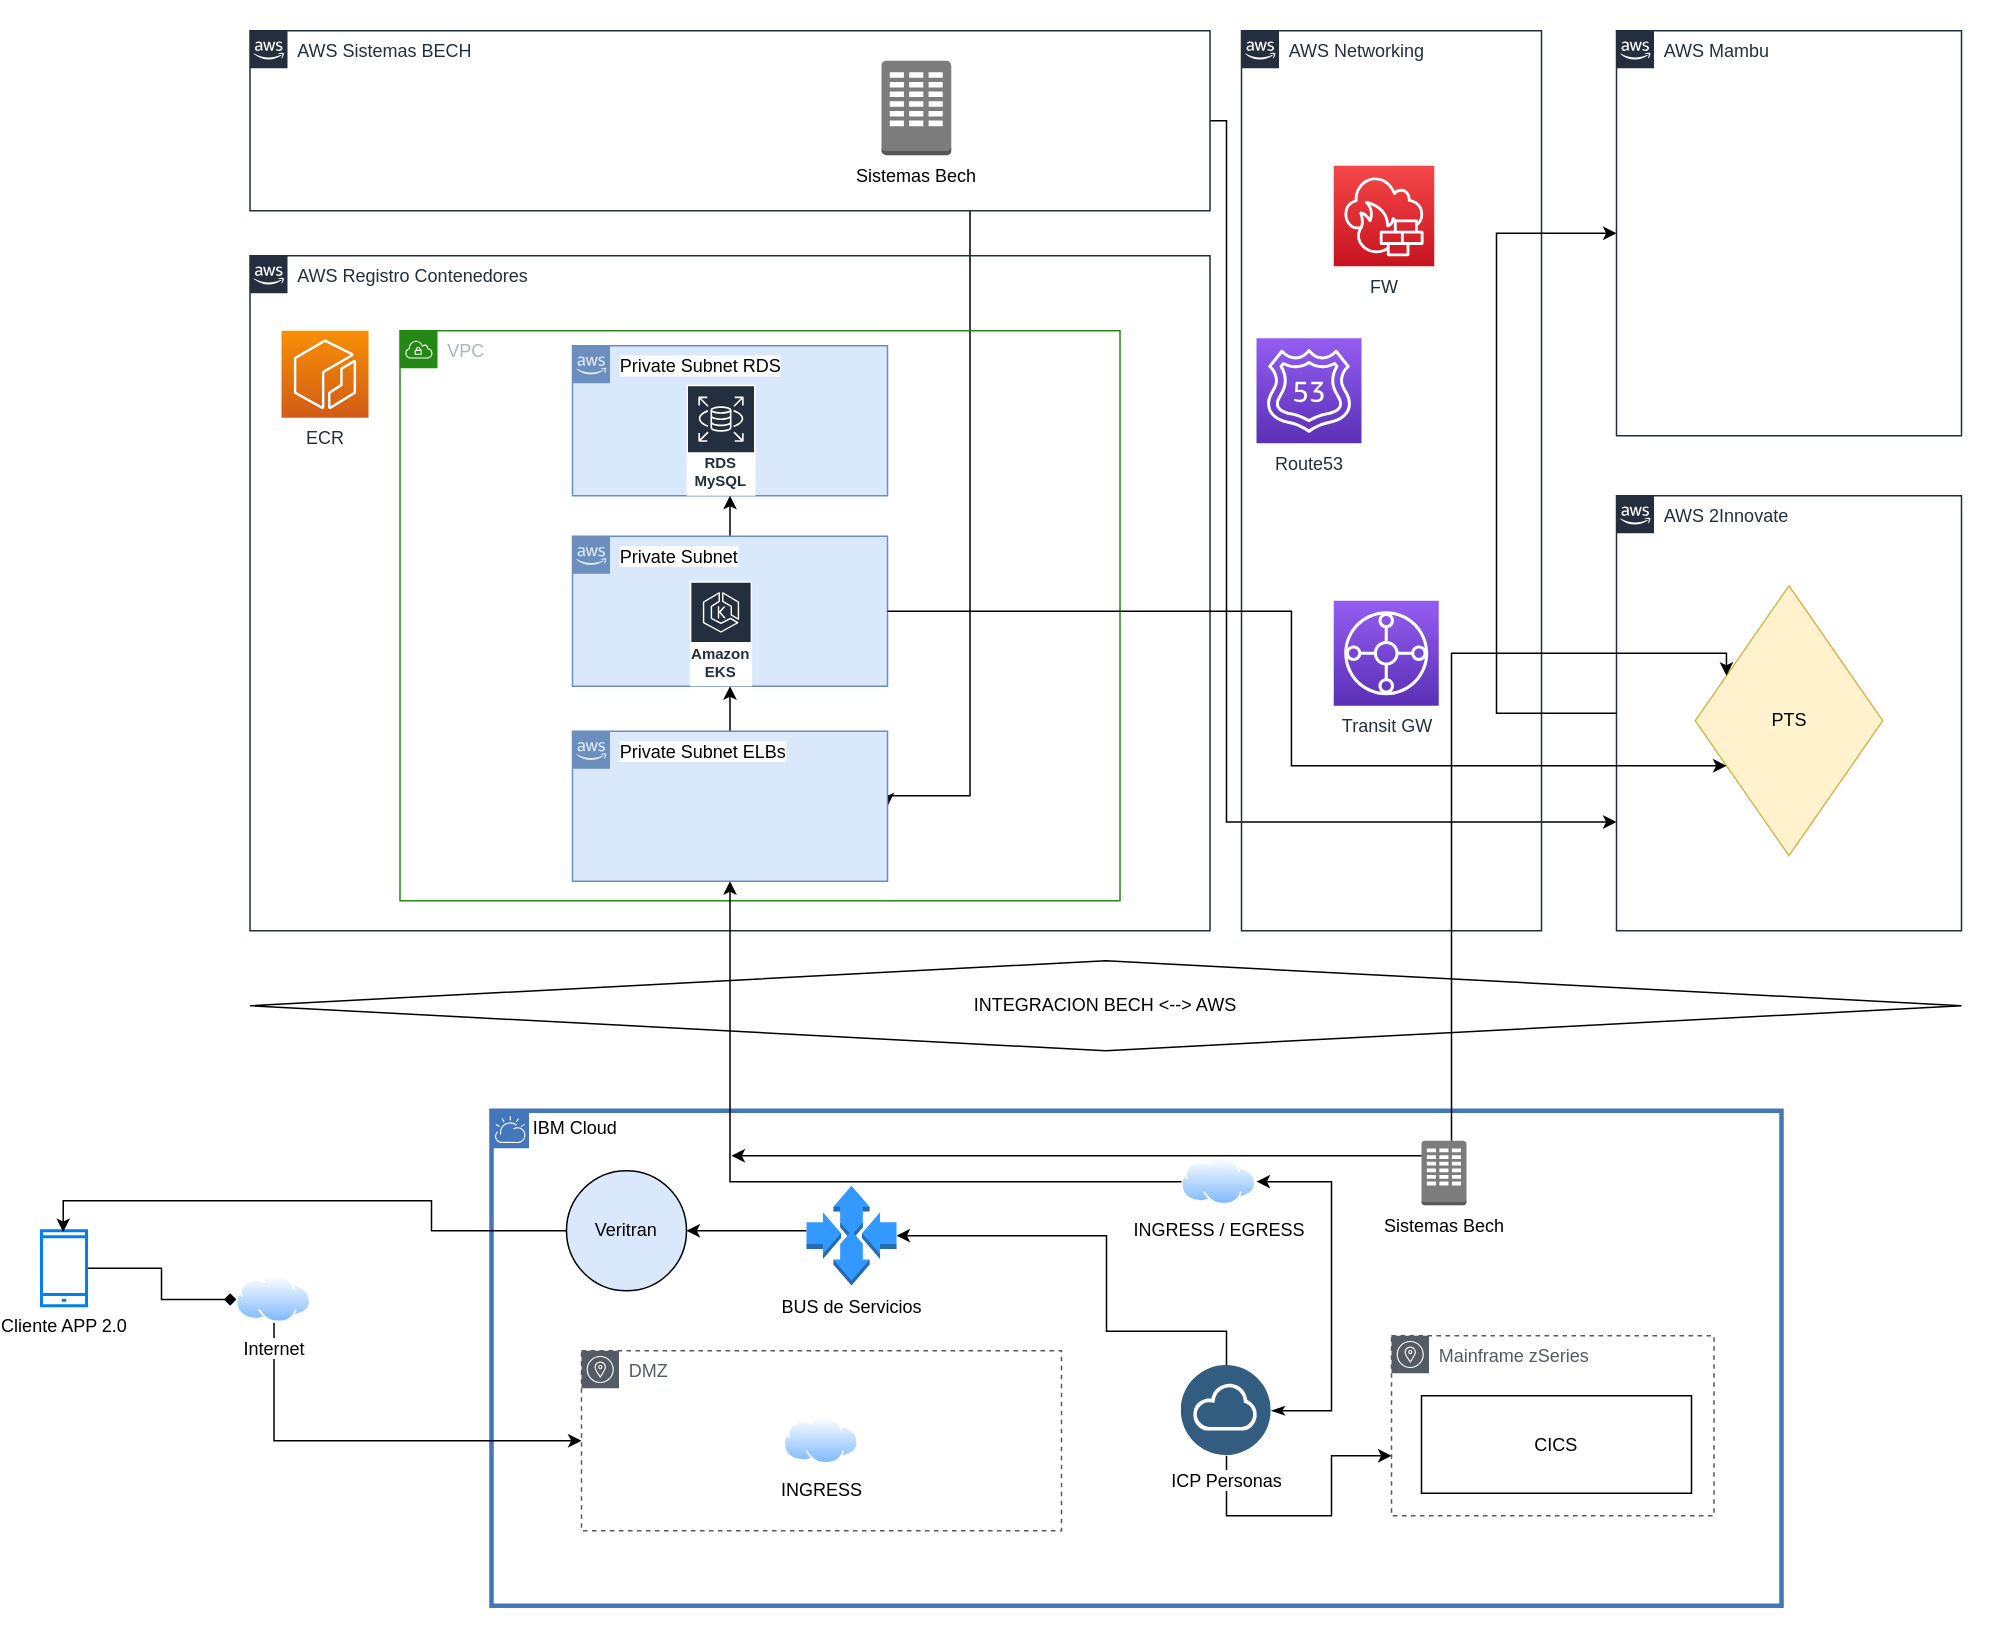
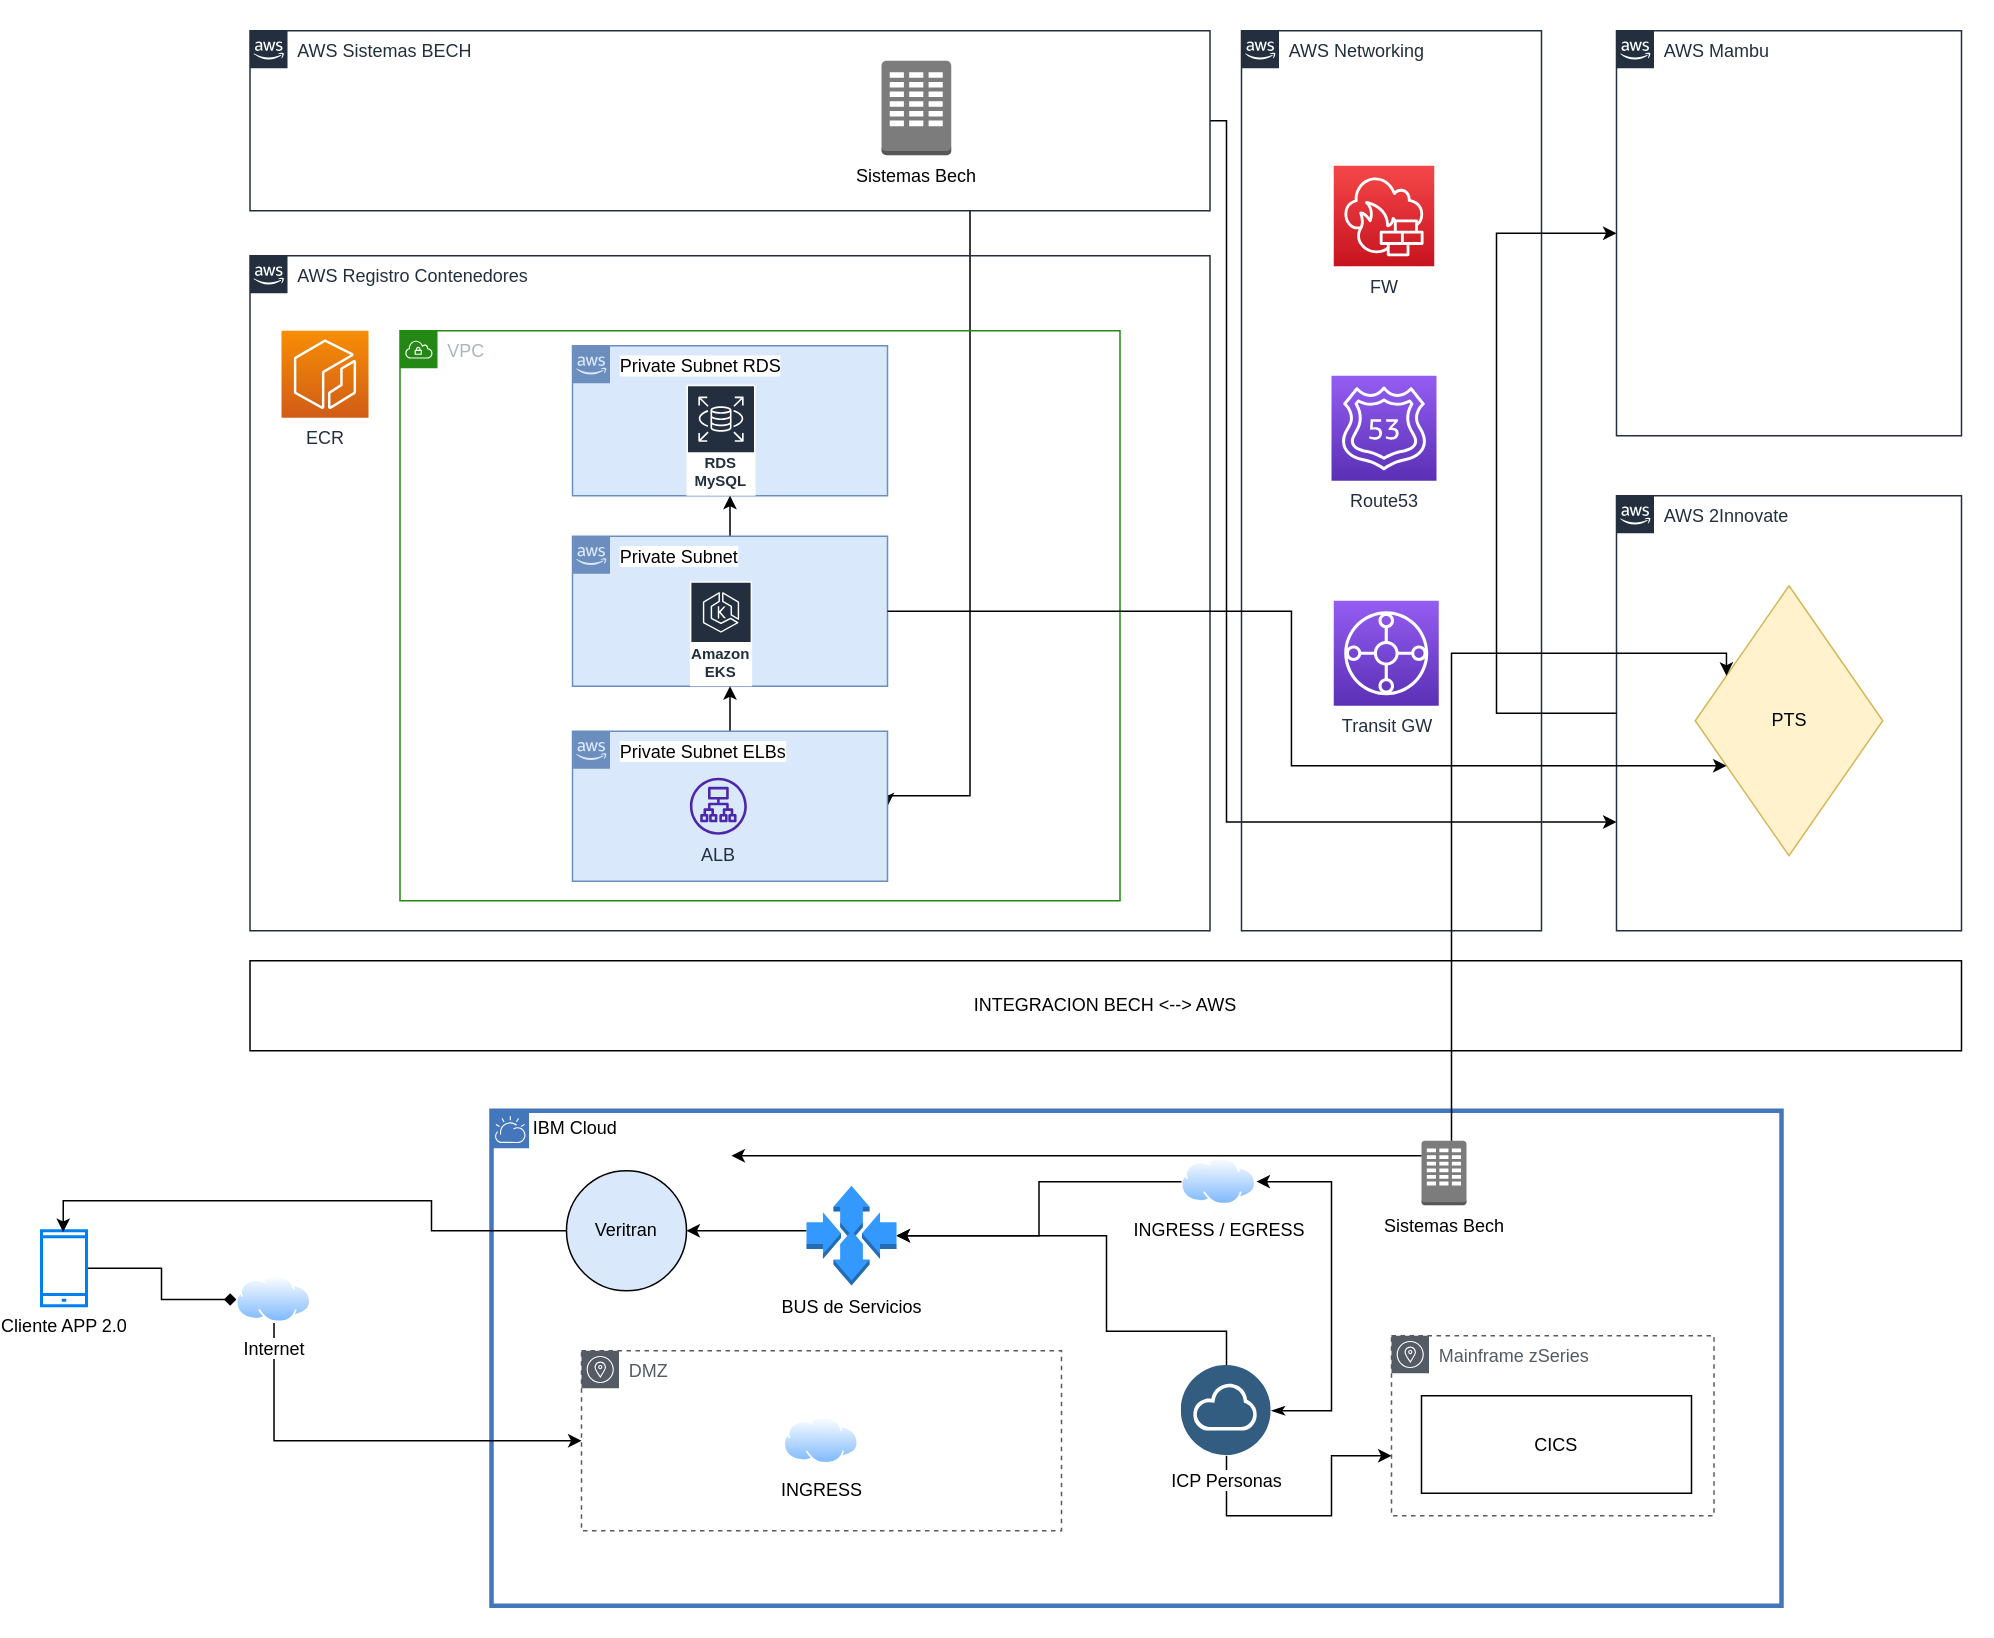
node "Route53": moved (1309, 391) -> (1384, 428)
node "ALB": added
node "INTEGRACION BECH <--> AWS": shape diamond -> rectangle
edge "INGRESS / EGRESS" -> "Private Subnet ELBs": now "INGRESS / EGRESS" -> "BUS de Servicios"
